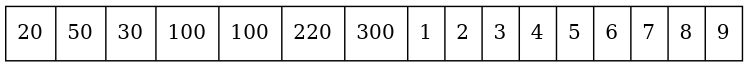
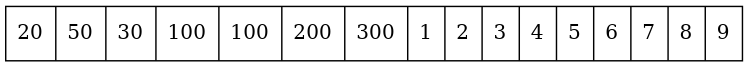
node "20": text "220" -> "200"
